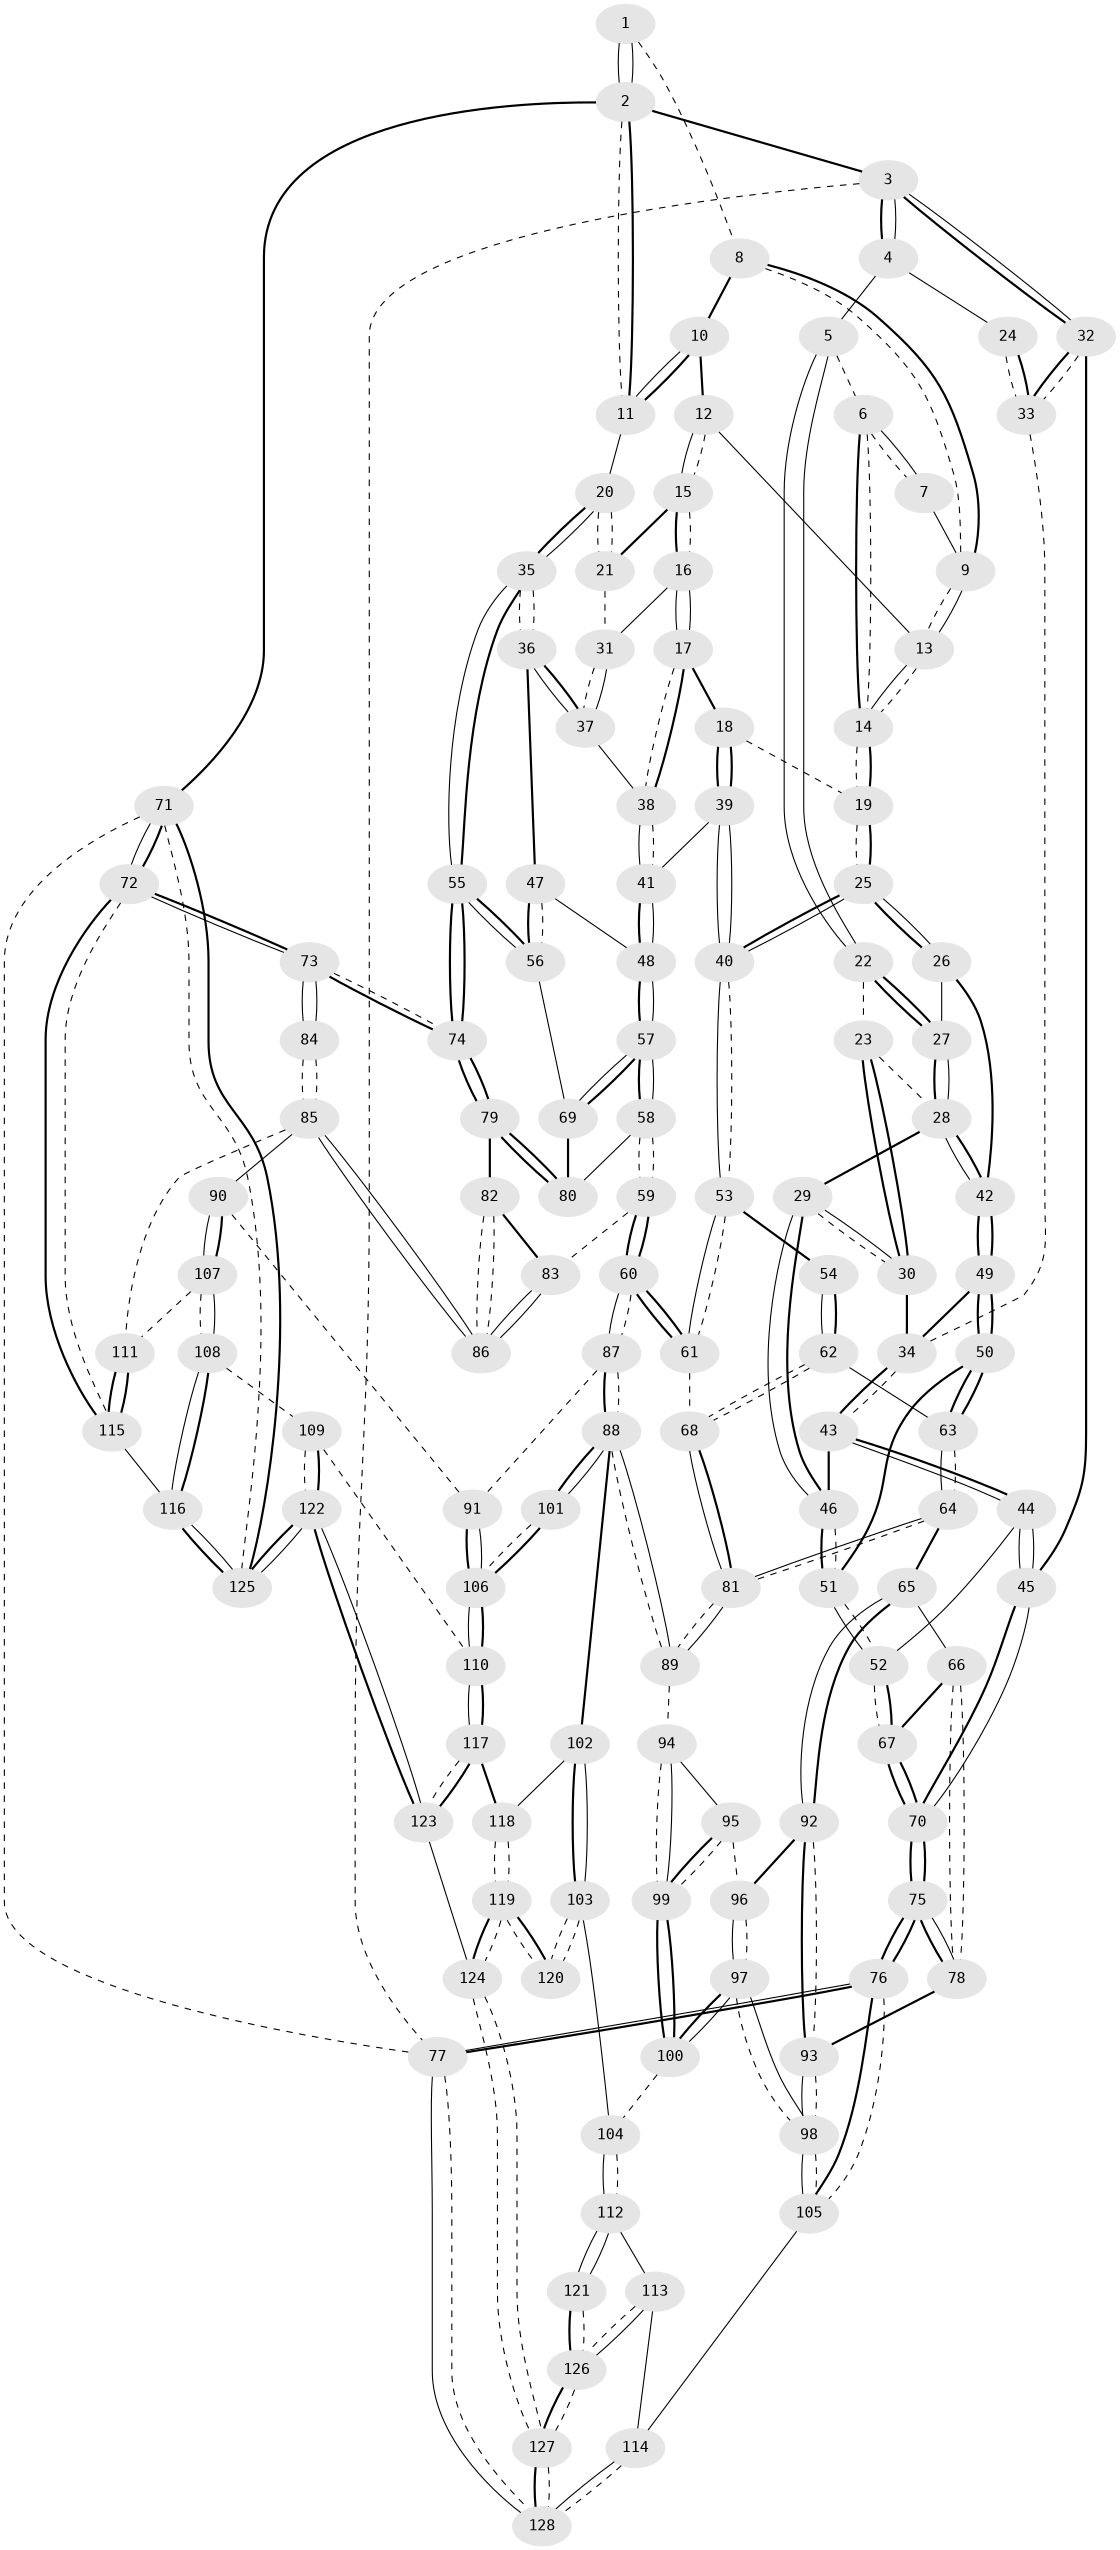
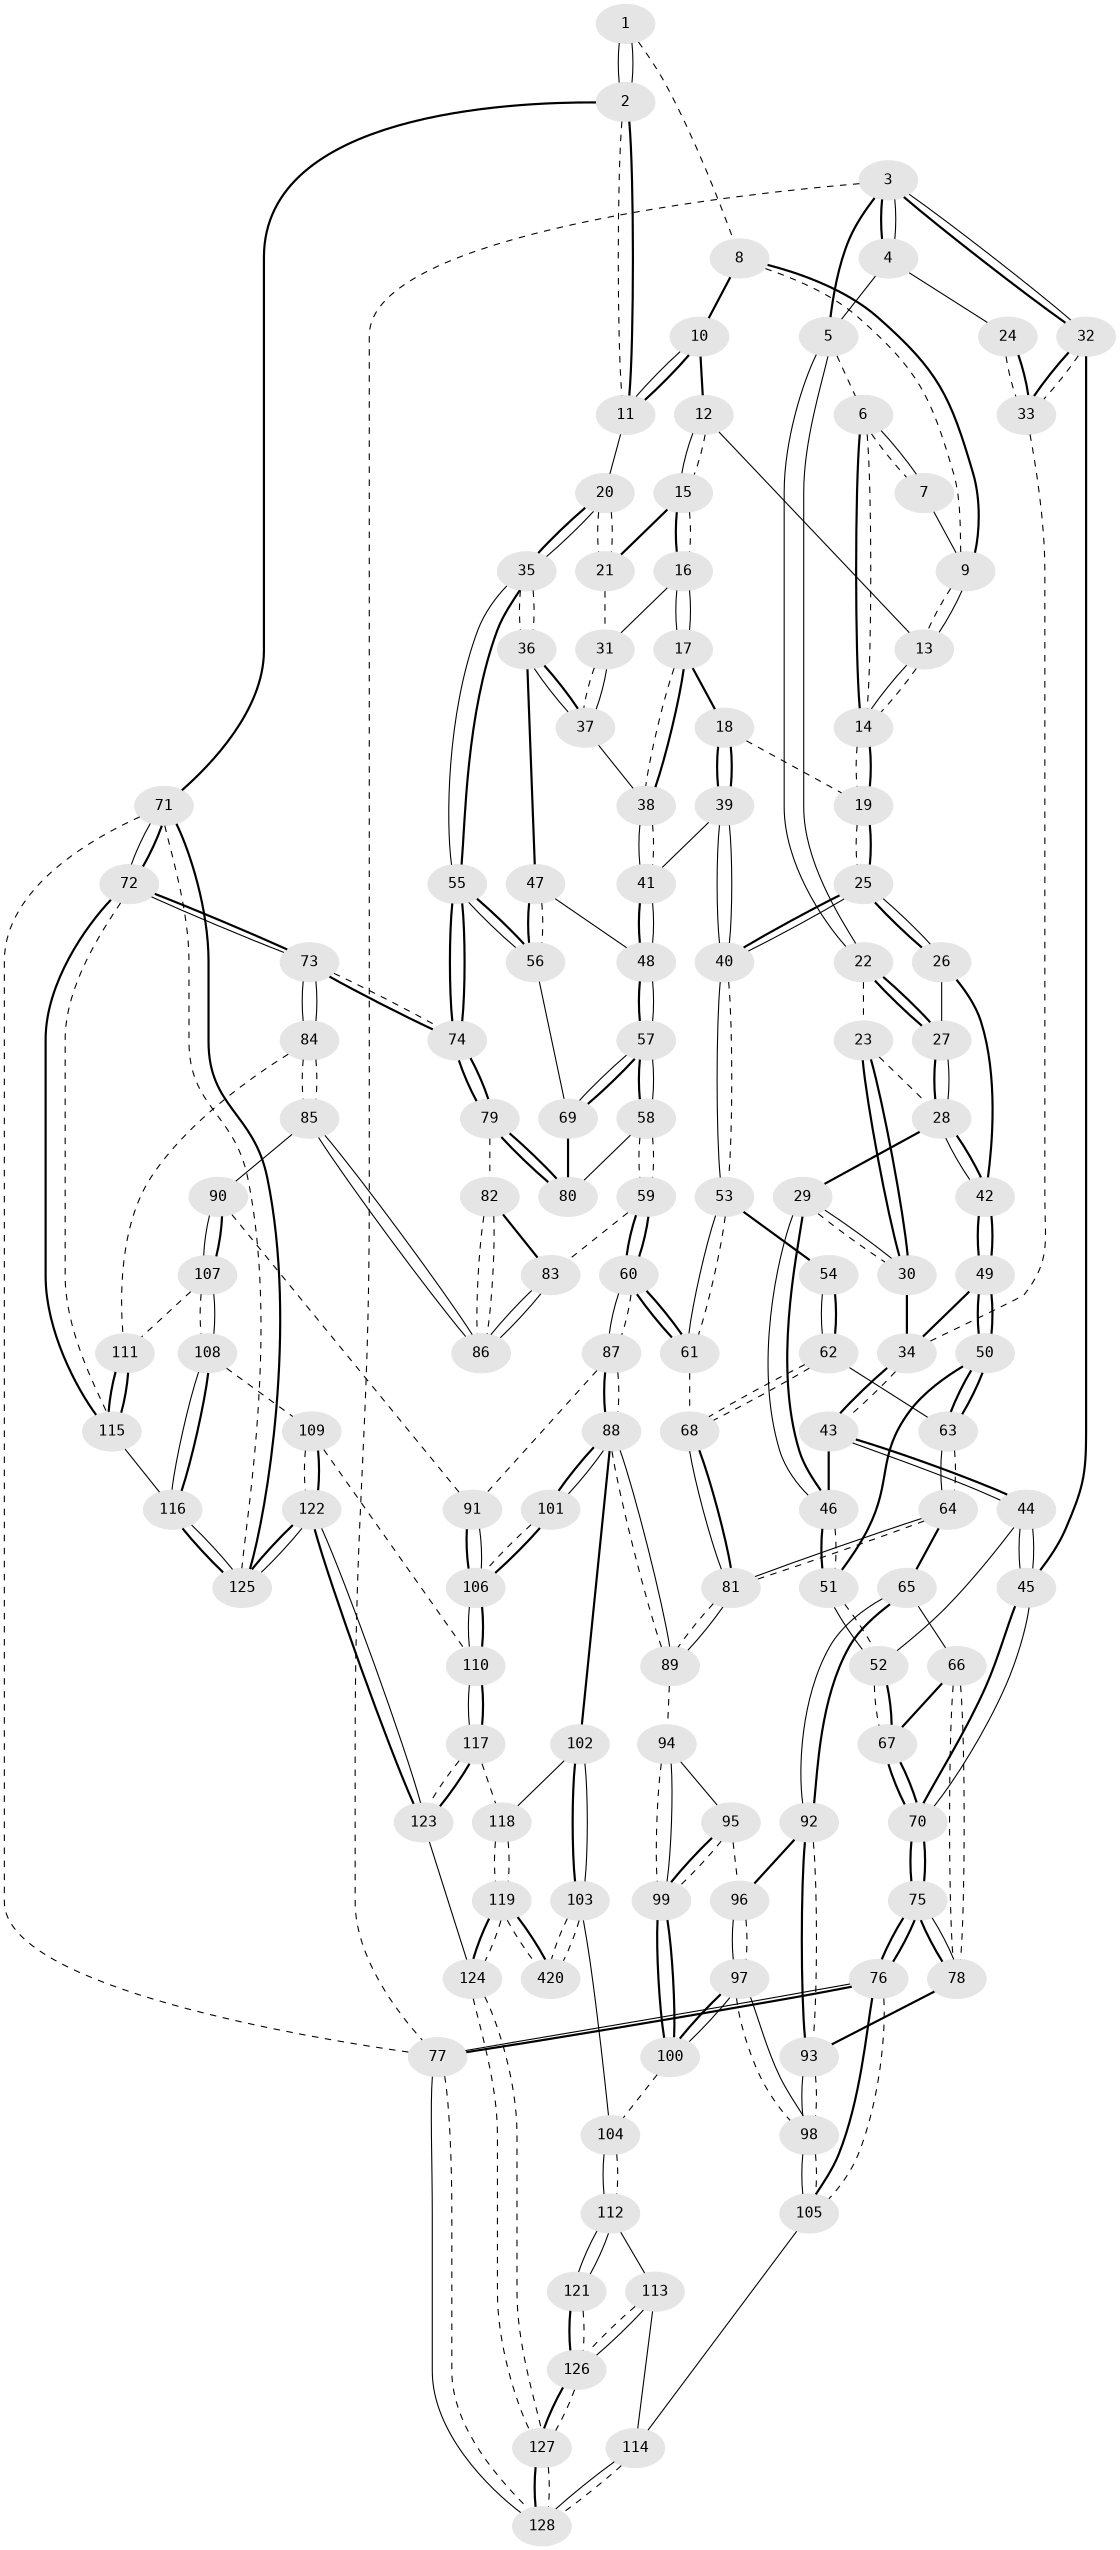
edge "2" -- "3": now "5" -- "3"
edge "79" -- "82": style bold -> dashed
edge "85" -- "111": now "84" -- "111"
edge "117" -- "118": style bold -> dashed
node "120": label "120" -> "420"
